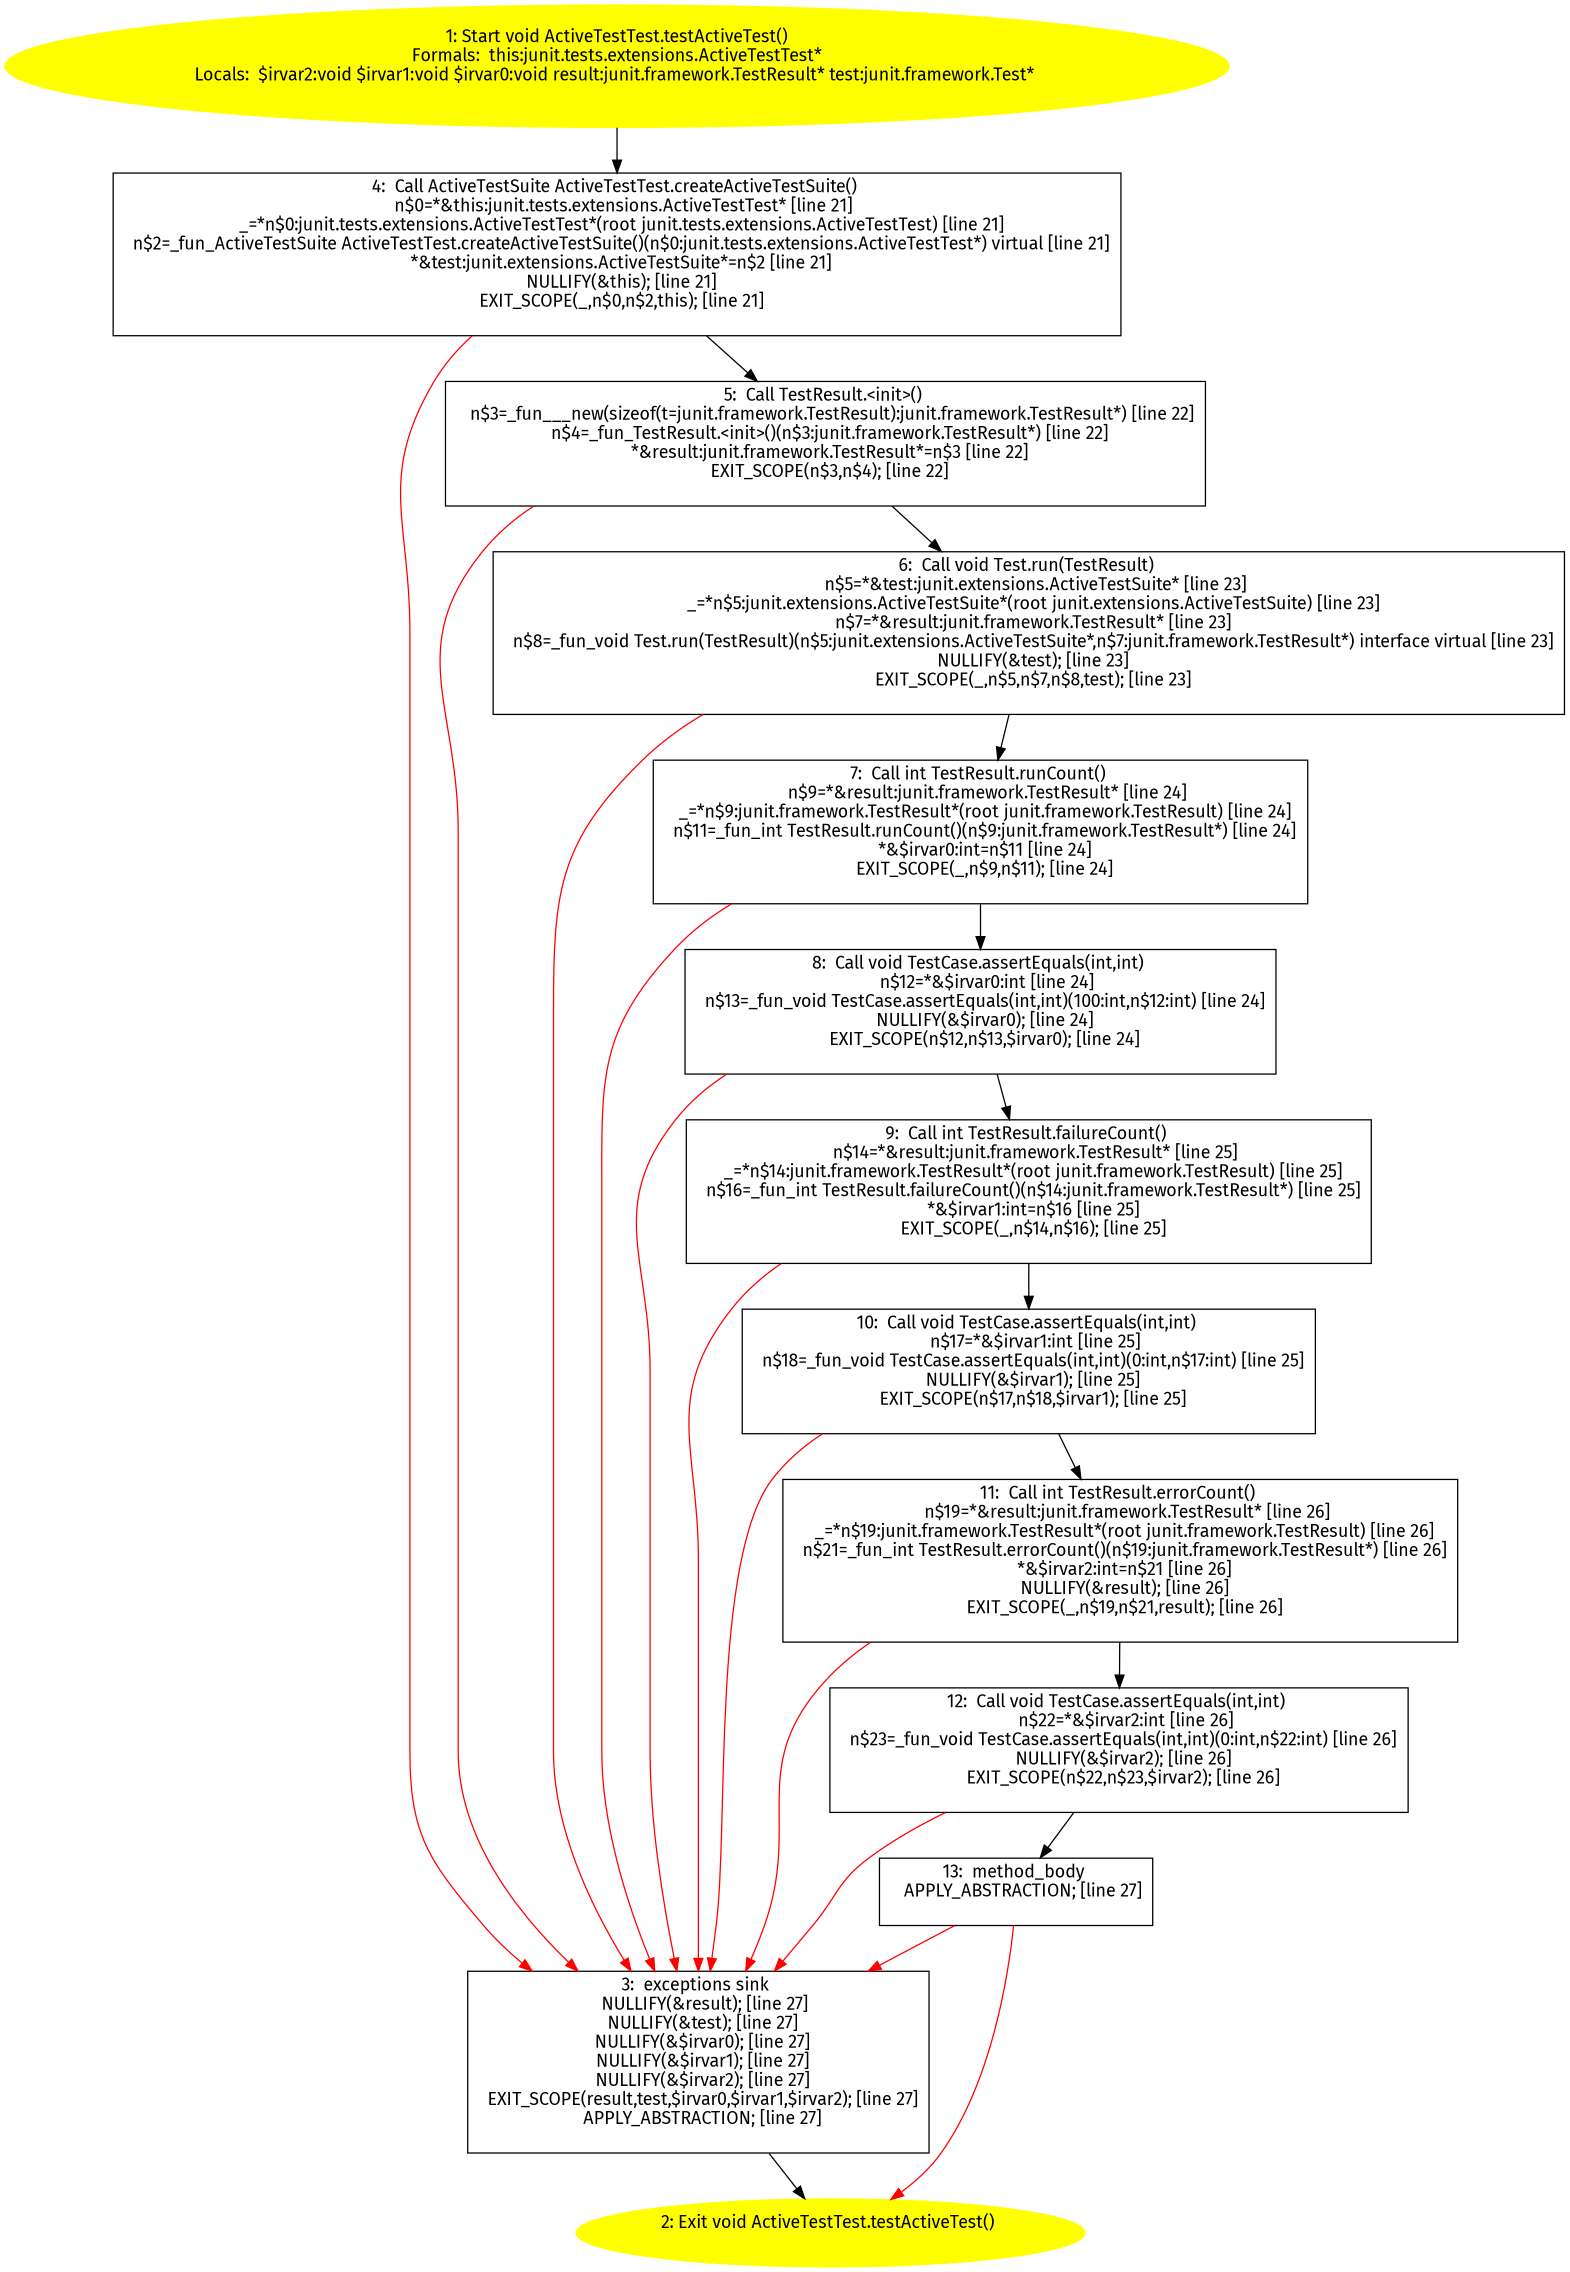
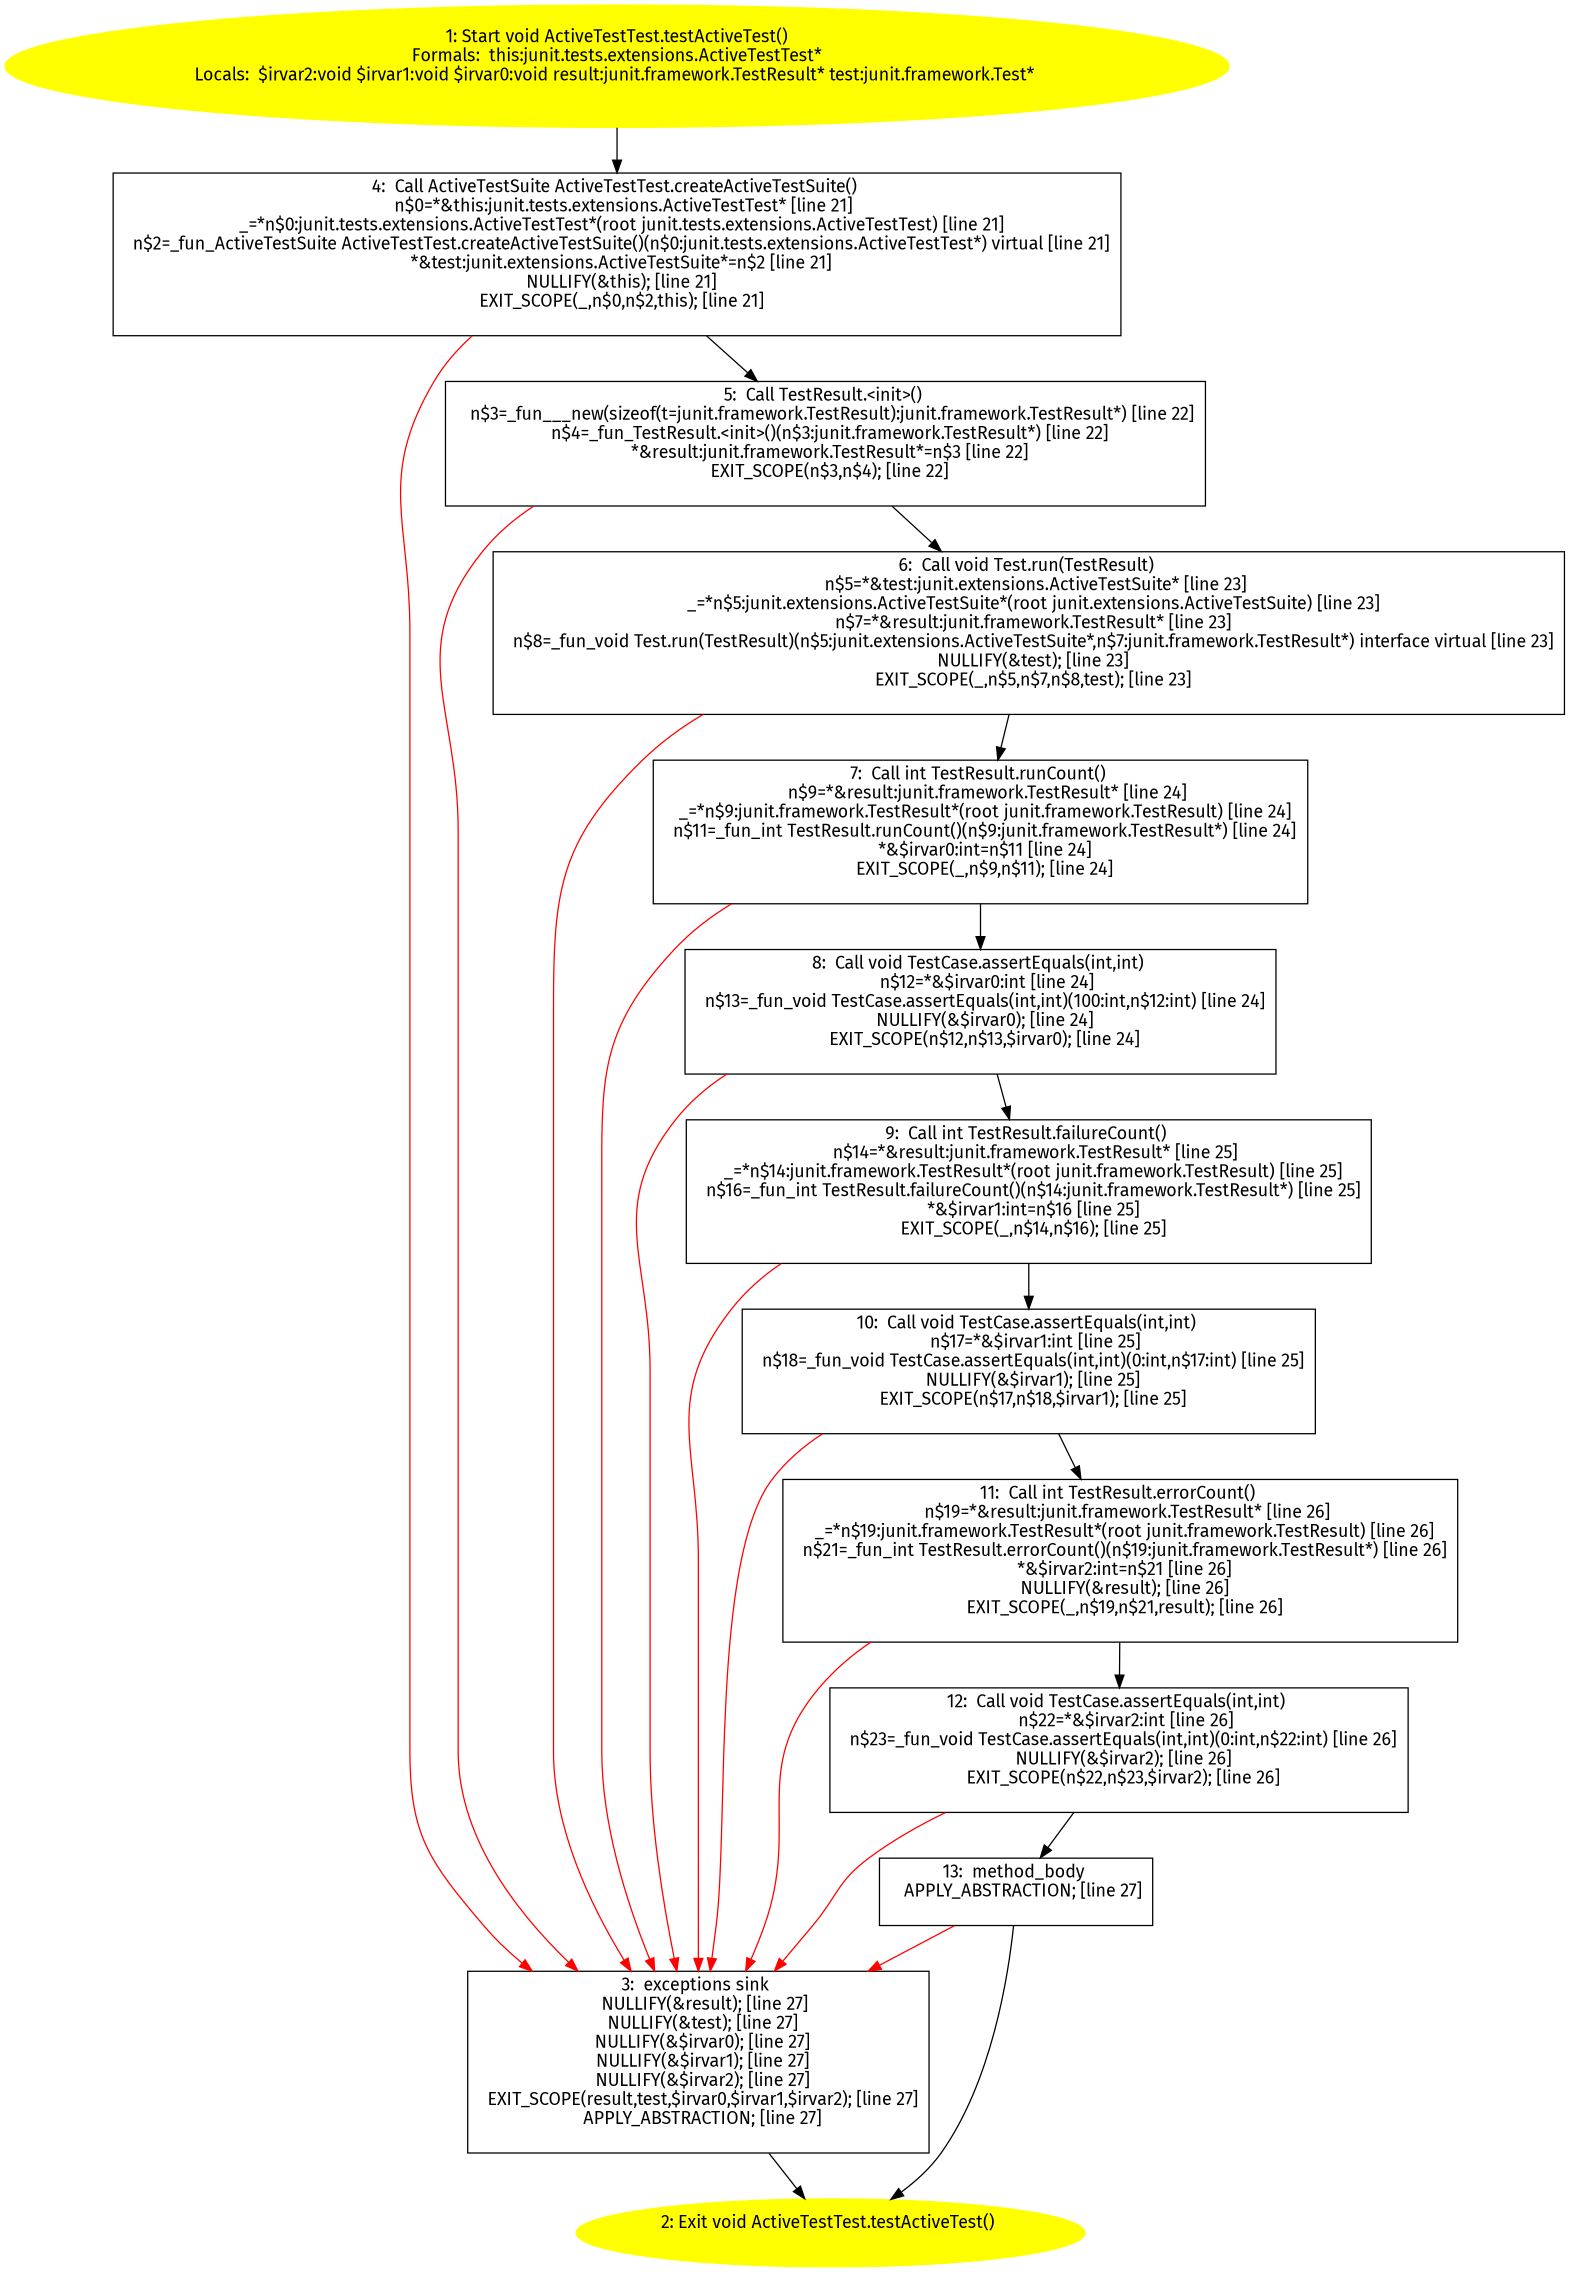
edge "13:  method_body APPLY_ABSTRACTION; [line 27]" -> "2: Exit void ActiveTestTest.testActiveTest()": color red -> black
